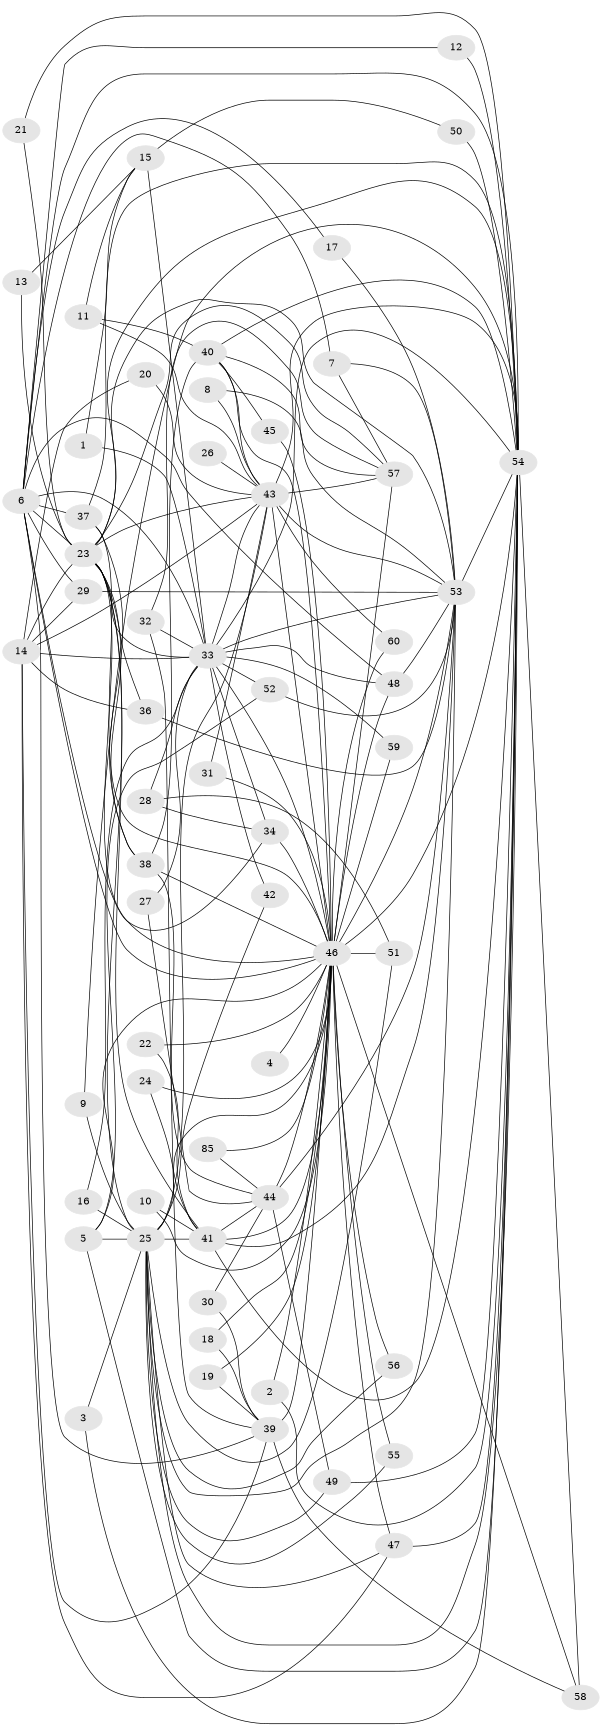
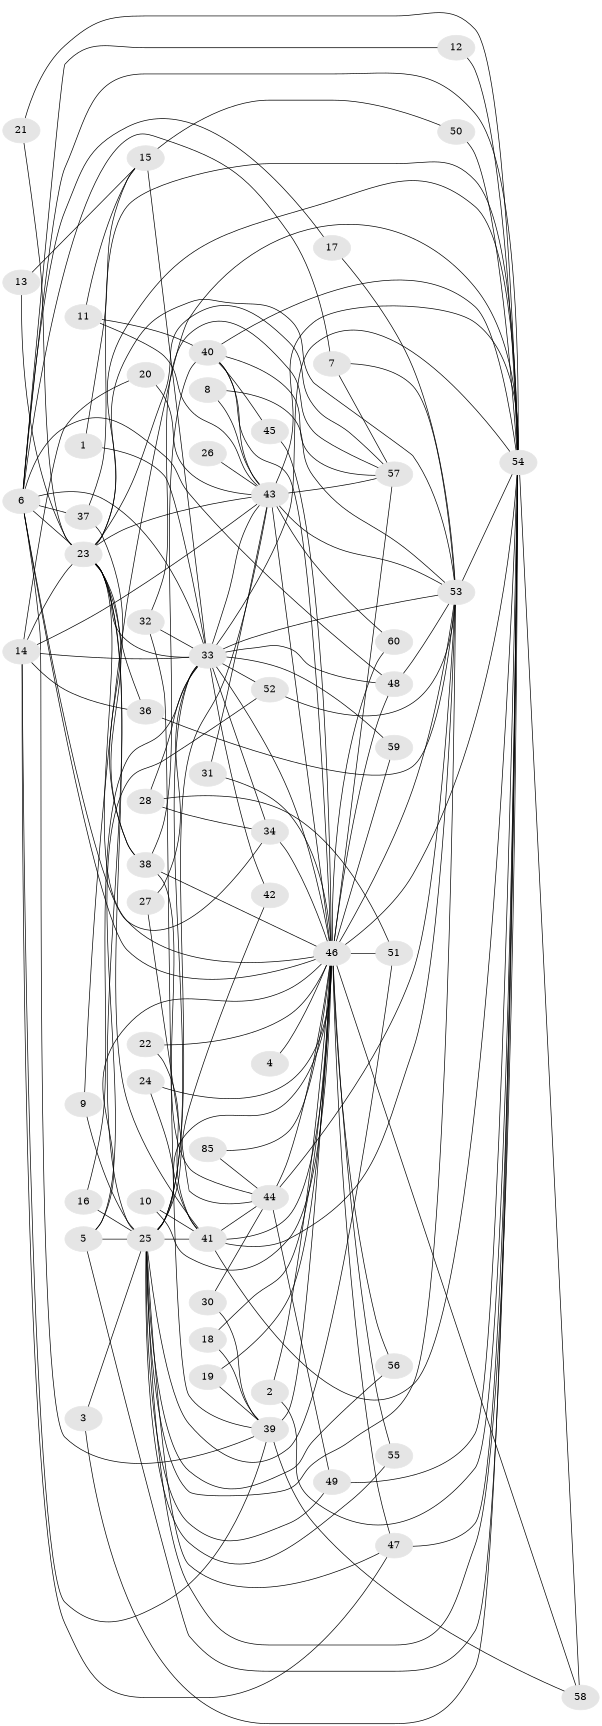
node "29": removed
edge "37" -- "46": removed
edge "33" -- "25": added
